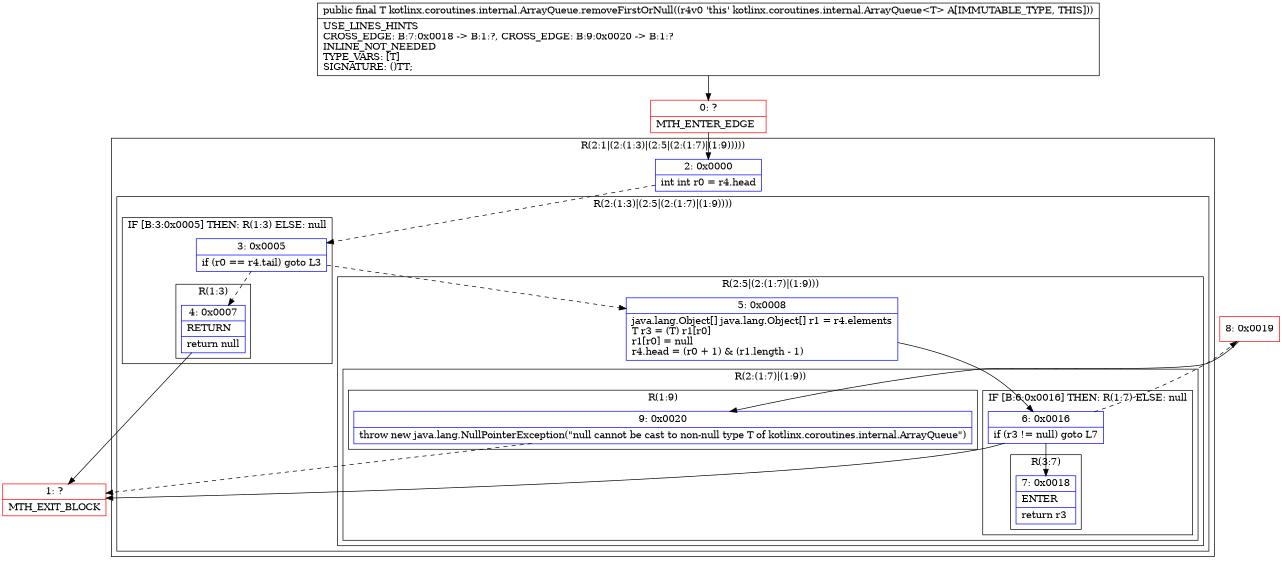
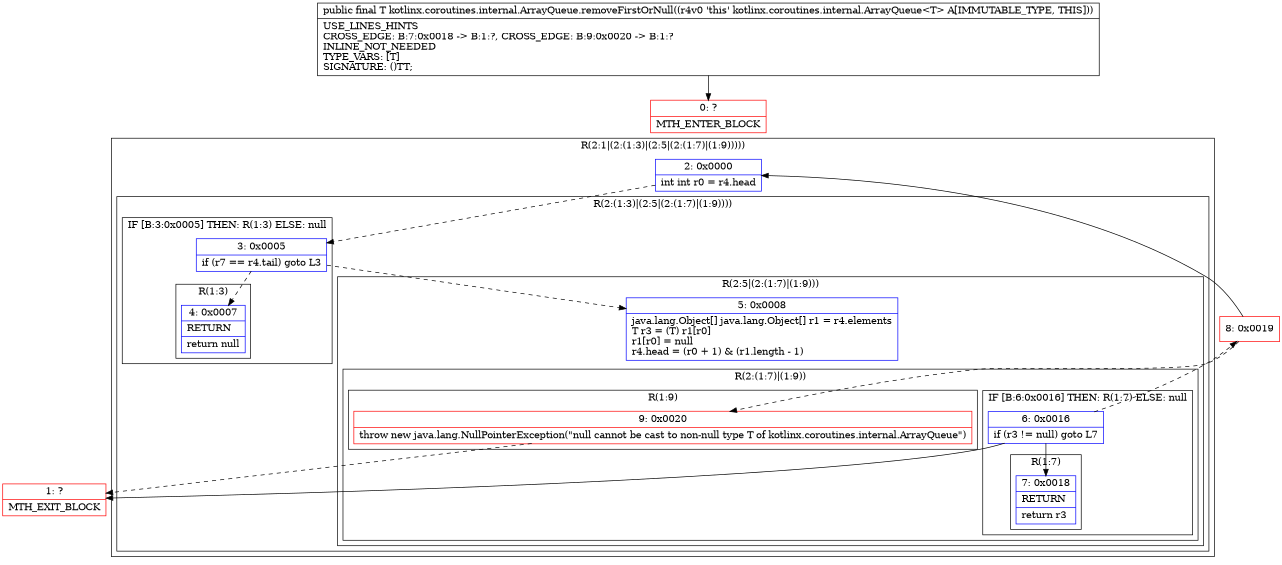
node "0: ?": text "MTH_ENTER_EDGE" -> "MTH_ENTER_BLOCK"
edge "0: ?" -> "2: 0x0000": now "8: 0x0019" -> "2: 0x0000"
node "3: 0x0005": text "if (r0 == r4.tail) goto L3" -> "if (r7 == r4.tail) goto L3"
edge "5: 0x0008" -> "6: 0x0016": removed
edge "8: 0x0019" -> "9: 0x0020": style solid -> dashed
edge "4: 0x0007" -> "1: ?": removed
node "9: 0x0020": color blue -> red
cluster "R(3:7)": label "R(3:7)" -> "R(1:7)"
node "7: 0x0018": text "ENTER" -> "RETURN"
